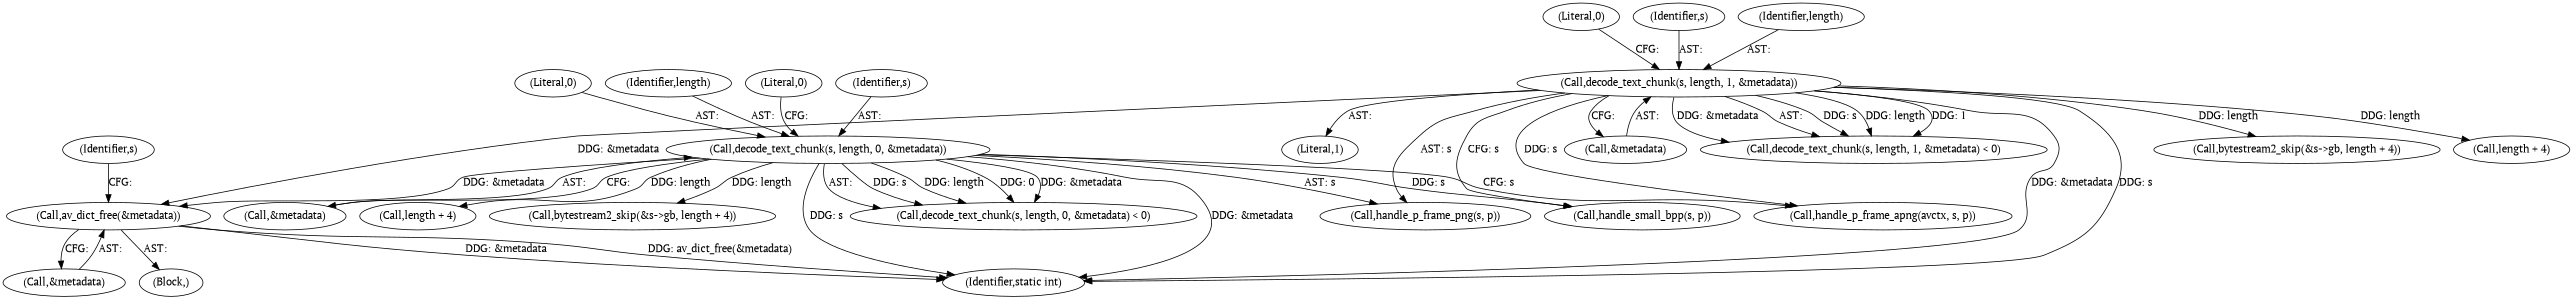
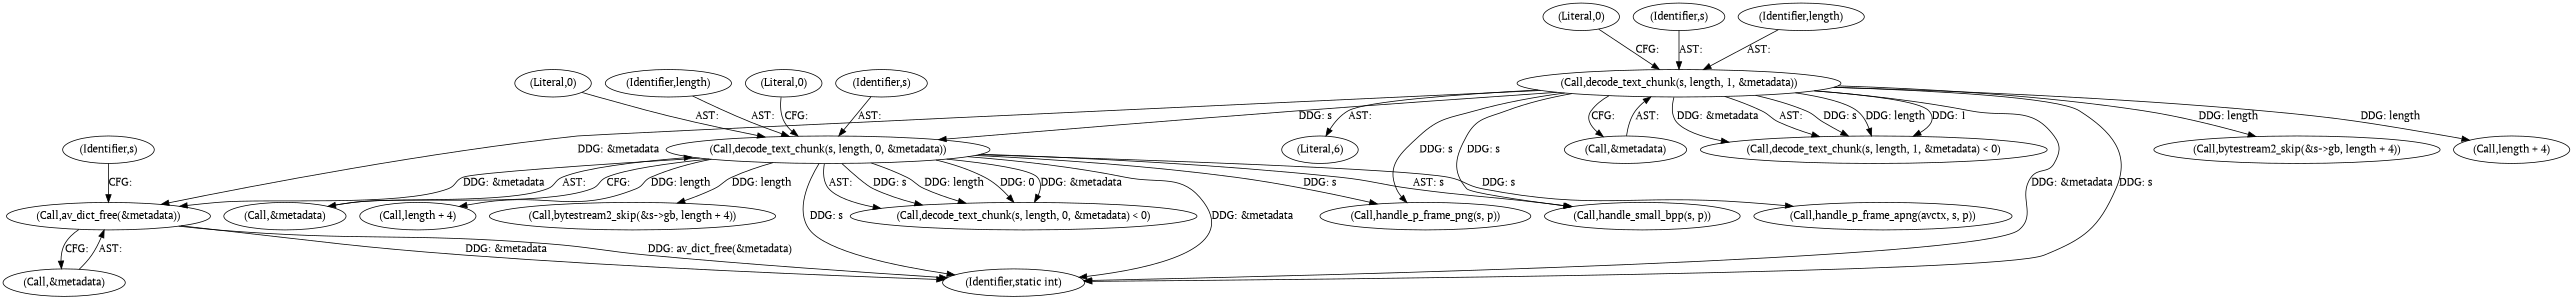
node "(Literal,1)": label "(Literal,1)" -> "(Literal,6)"
edge "(Call,decode_text_chunk(s, length, 1, &metadata))" -> "(Call,handle_p_frame_png(s, p))": label "AST: s" -> "DDG: s"
edge "(Call,decode_text_chunk(s, length, 1, &metadata))" -> "(Call,handle_small_bpp(s, p))": label "CFG: s" -> "DDG: s"
edge "(Call,decode_text_chunk(s, length, 1, &metadata))" -> "(Call,handle_p_frame_apng(avctx, s, p))": now "(Call,decode_text_chunk(s, length, 1, &metadata))" -> "(Call,decode_text_chunk(s, length, 0, &metadata))"
edge "(Call,decode_text_chunk(s, length, 0, &metadata))" -> "(Call,handle_p_frame_png(s, p))": label "AST: s" -> "DDG: s"
edge "(Call,decode_text_chunk(s, length, 0, &metadata))" -> "(Call,handle_small_bpp(s, p))": label "DDG: s" -> "AST: s"
edge "(Call,decode_text_chunk(s, length, 0, &metadata))" -> "(Call,handle_p_frame_apng(avctx, s, p))": label "CFG: s" -> "DDG: s"
node "(Block,)": removed
